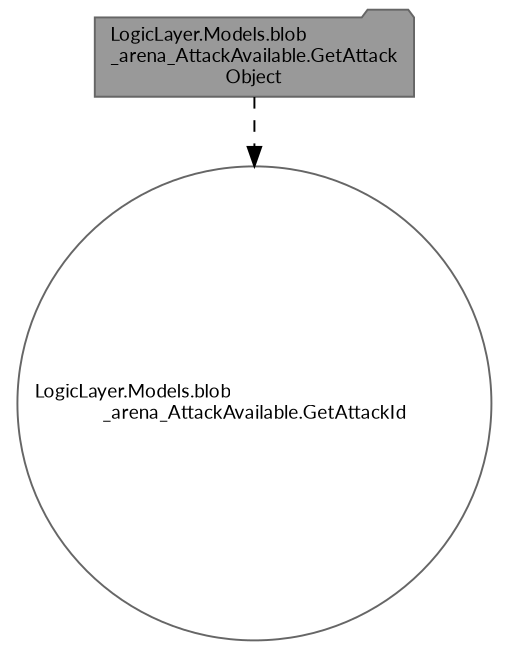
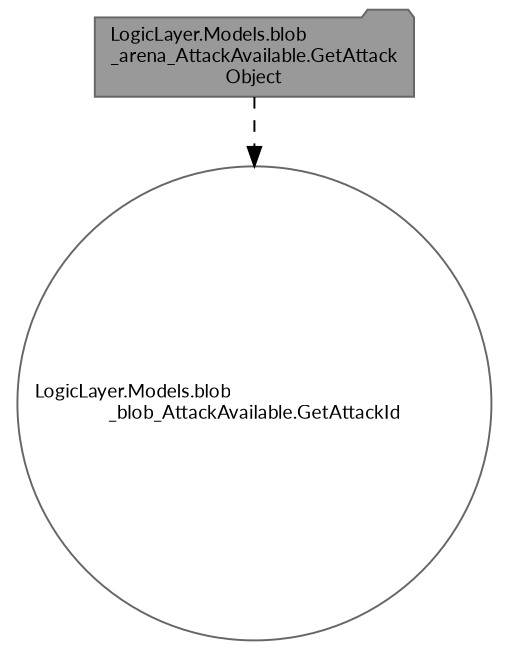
node "LogicLayer.Models.blob _arena_AttackAvailable.GetAttackId": label "LogicLayer.Models.blob _arena_AttackAvailable.GetAttackId" -> "LogicLayer.Models.blob _blob_AttackAvailable.GetAttackId"
